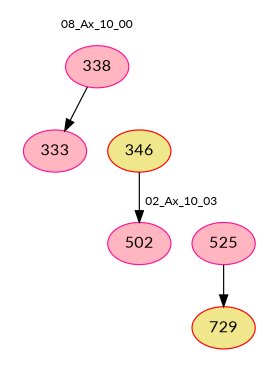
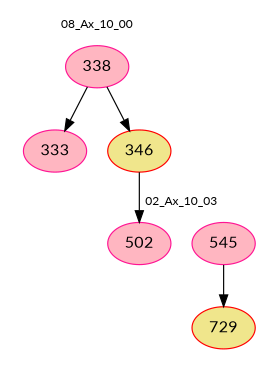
edge "338" -> "346": added
node "525": label "525" -> "545"
